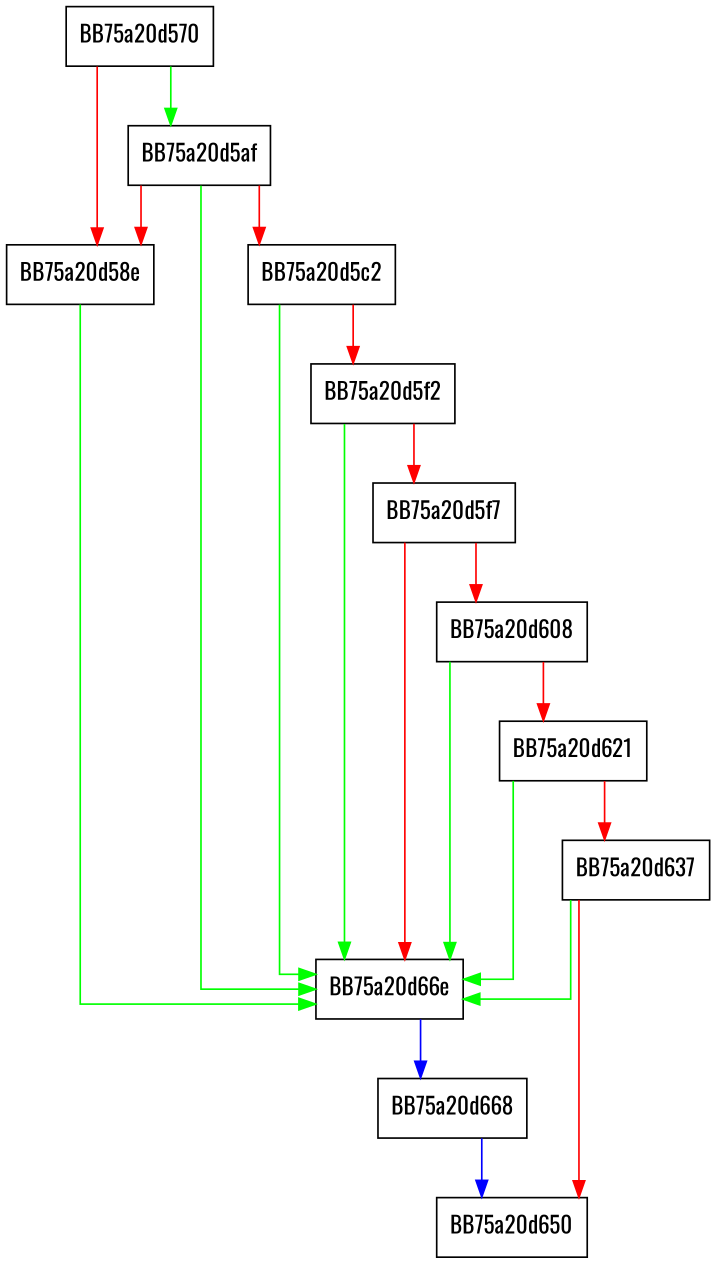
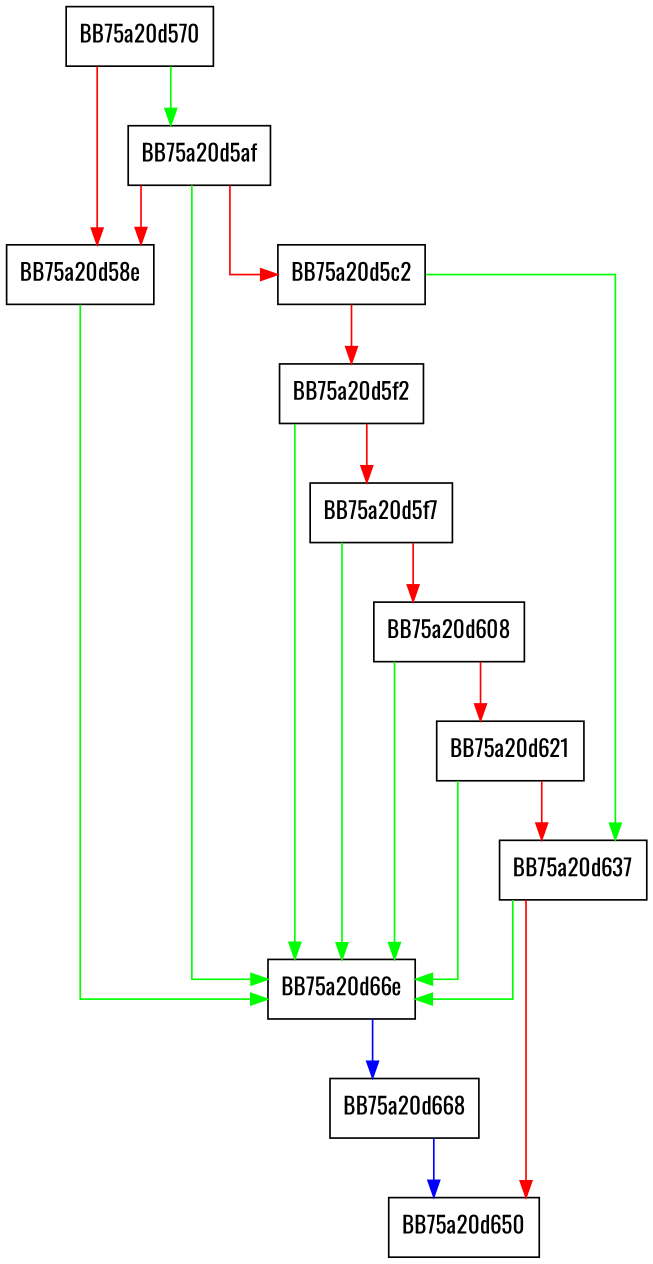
edge "BB75a20d5c2" -> "BB75a20d66e": now "BB75a20d5c2" -> "BB75a20d637"
edge "BB75a20d5f7" -> "BB75a20d66e": color red -> green
